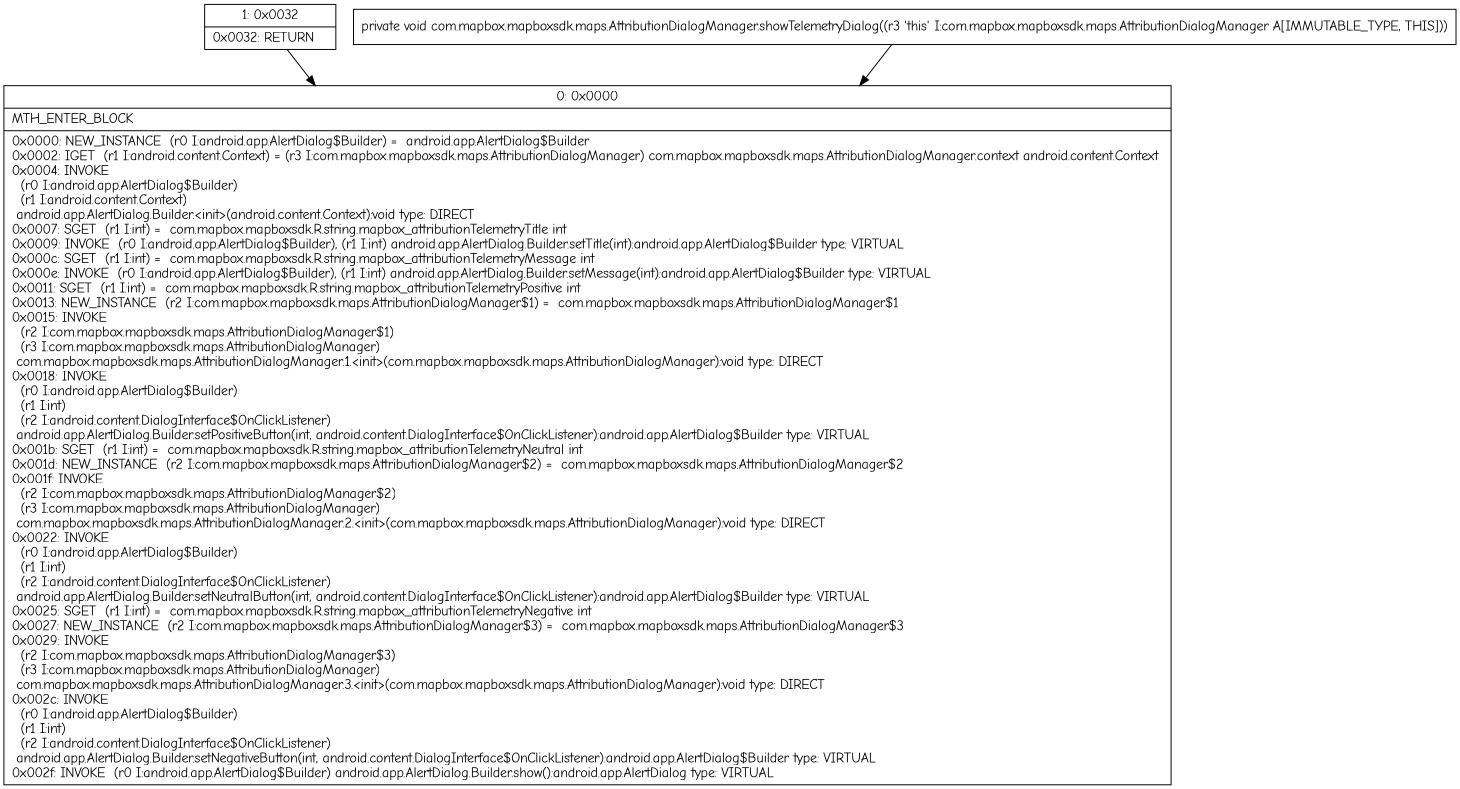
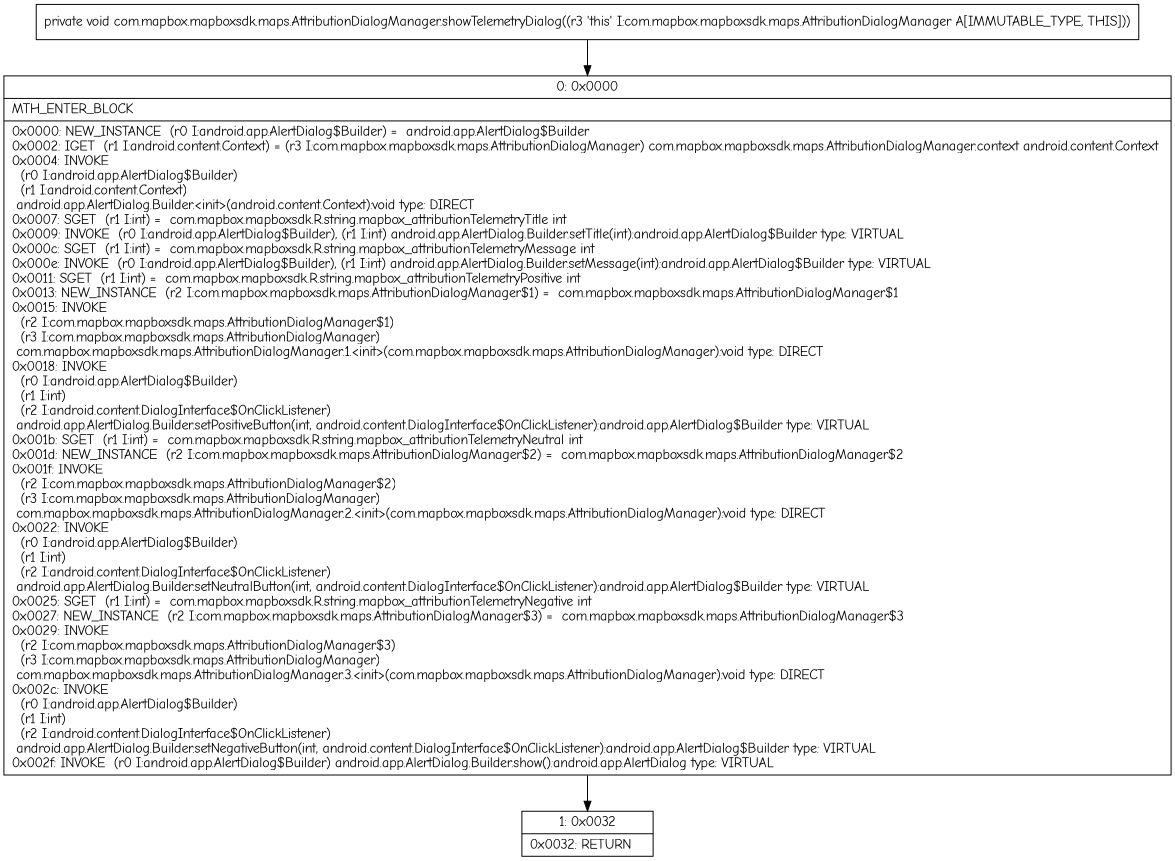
edge "1: 0x0032" -> "0: 0x0000": reversed
